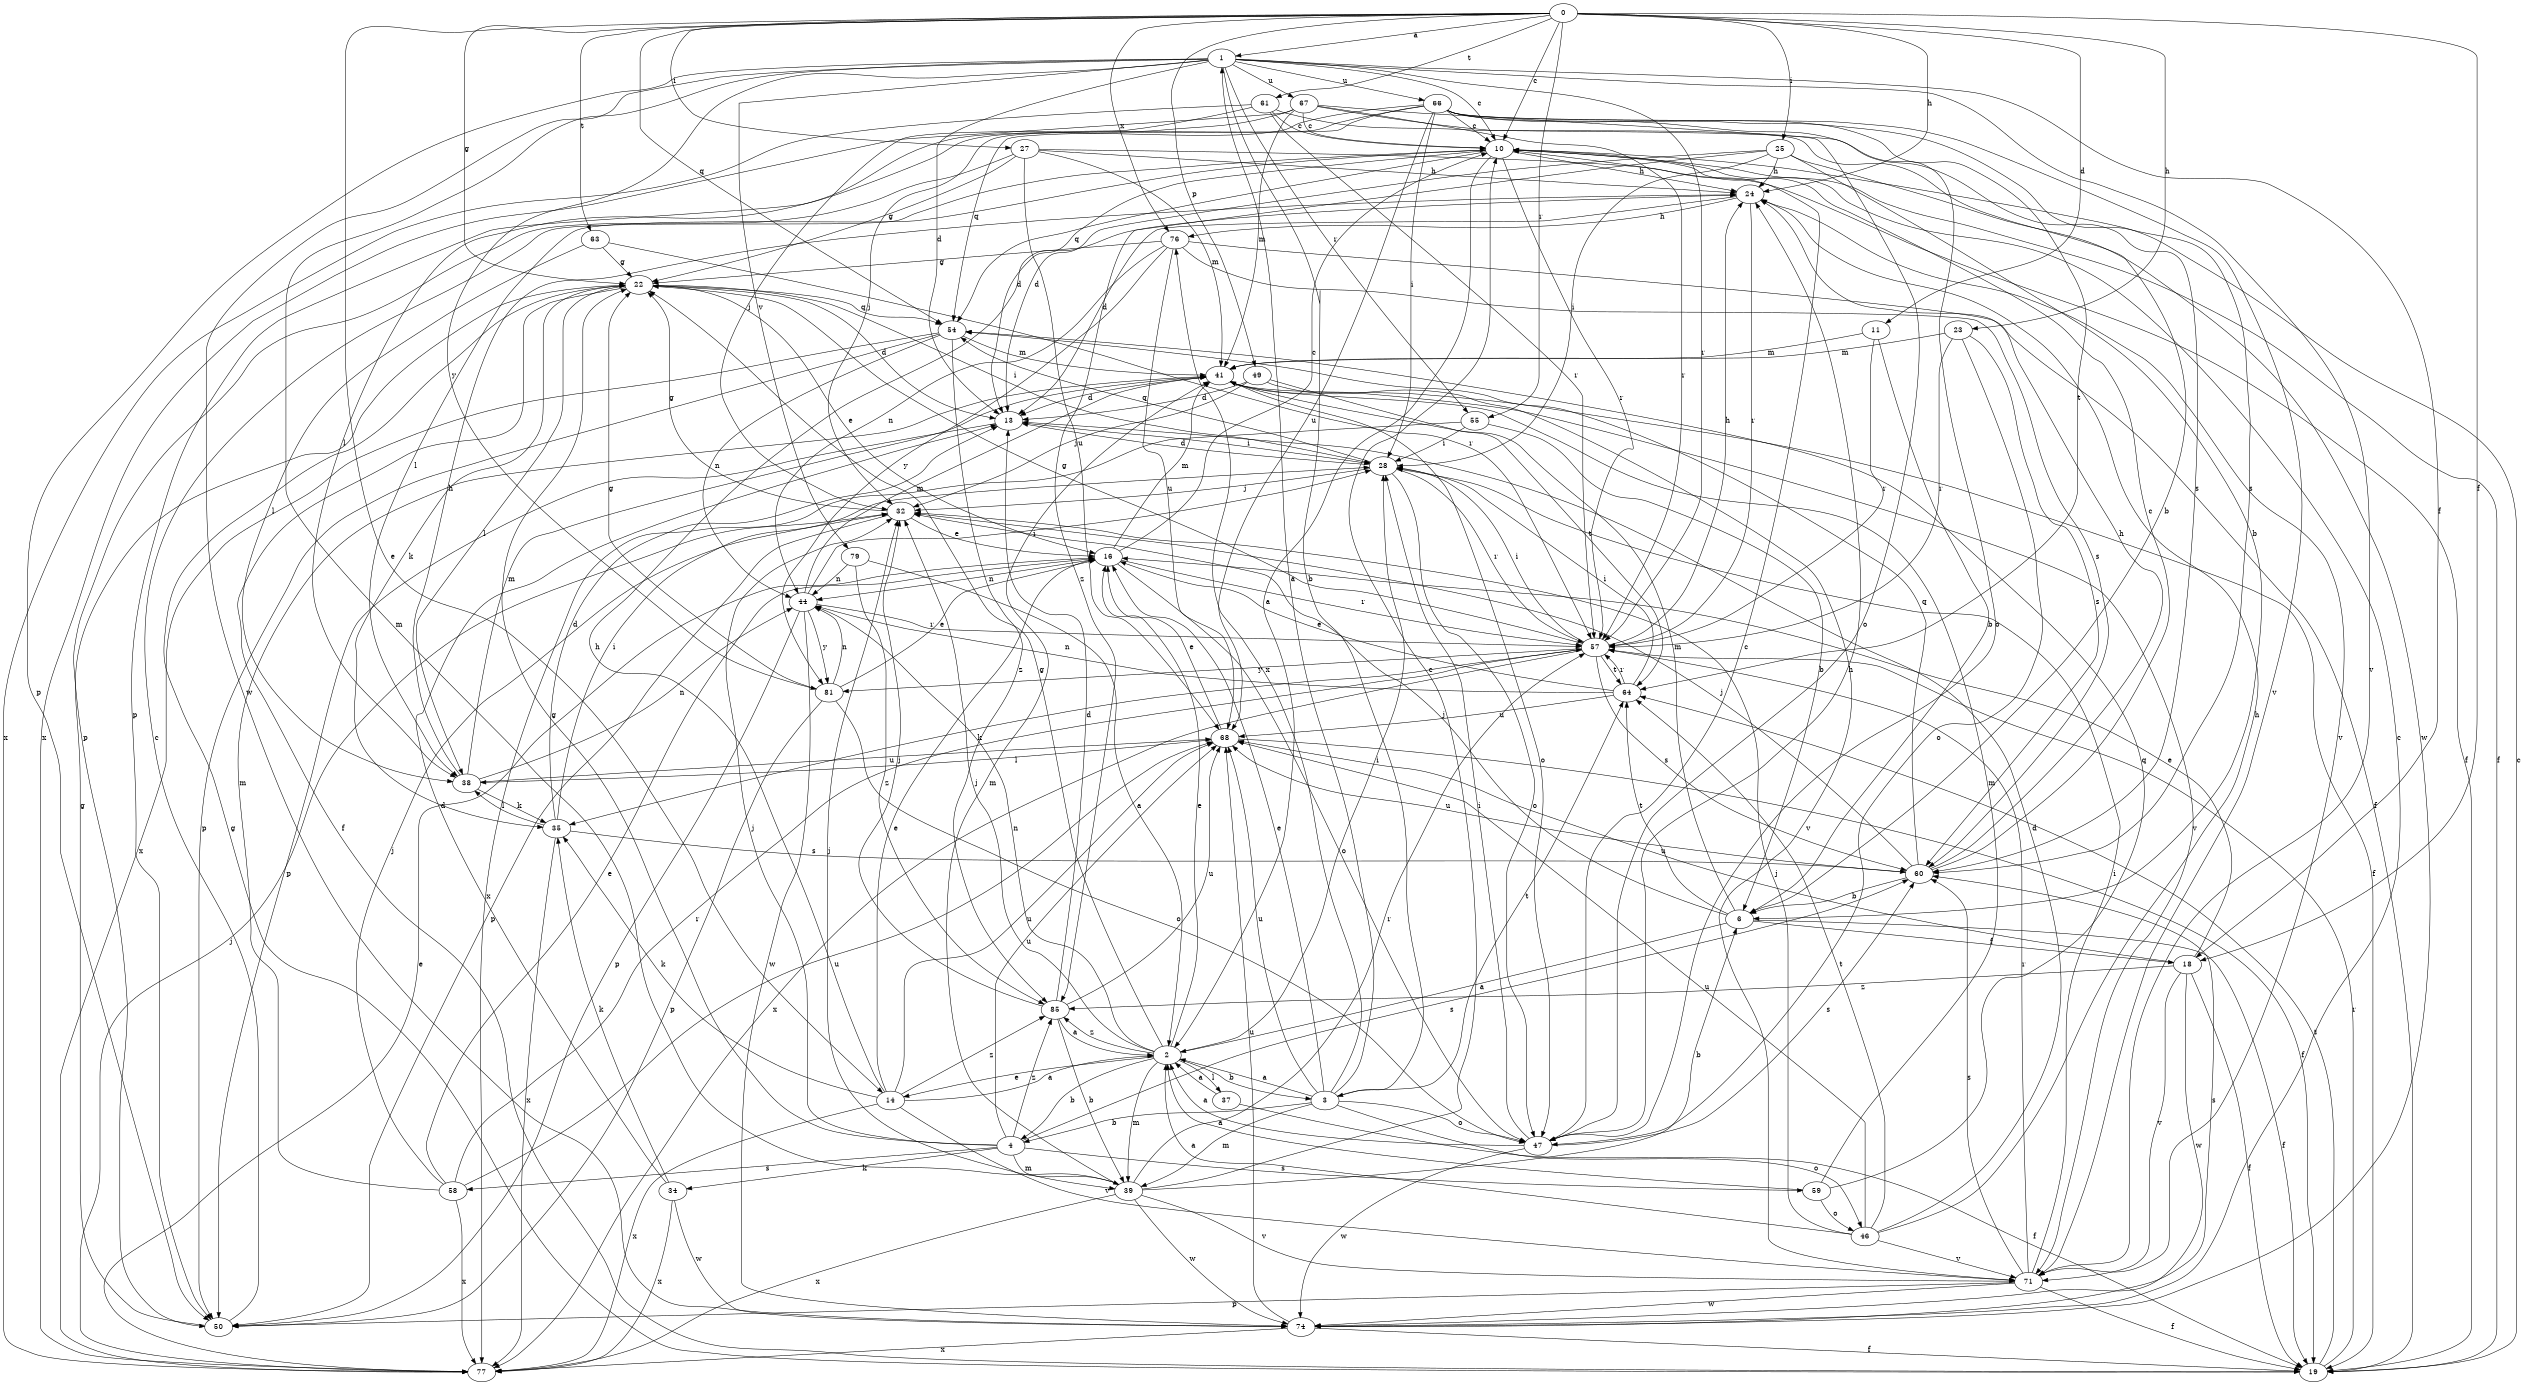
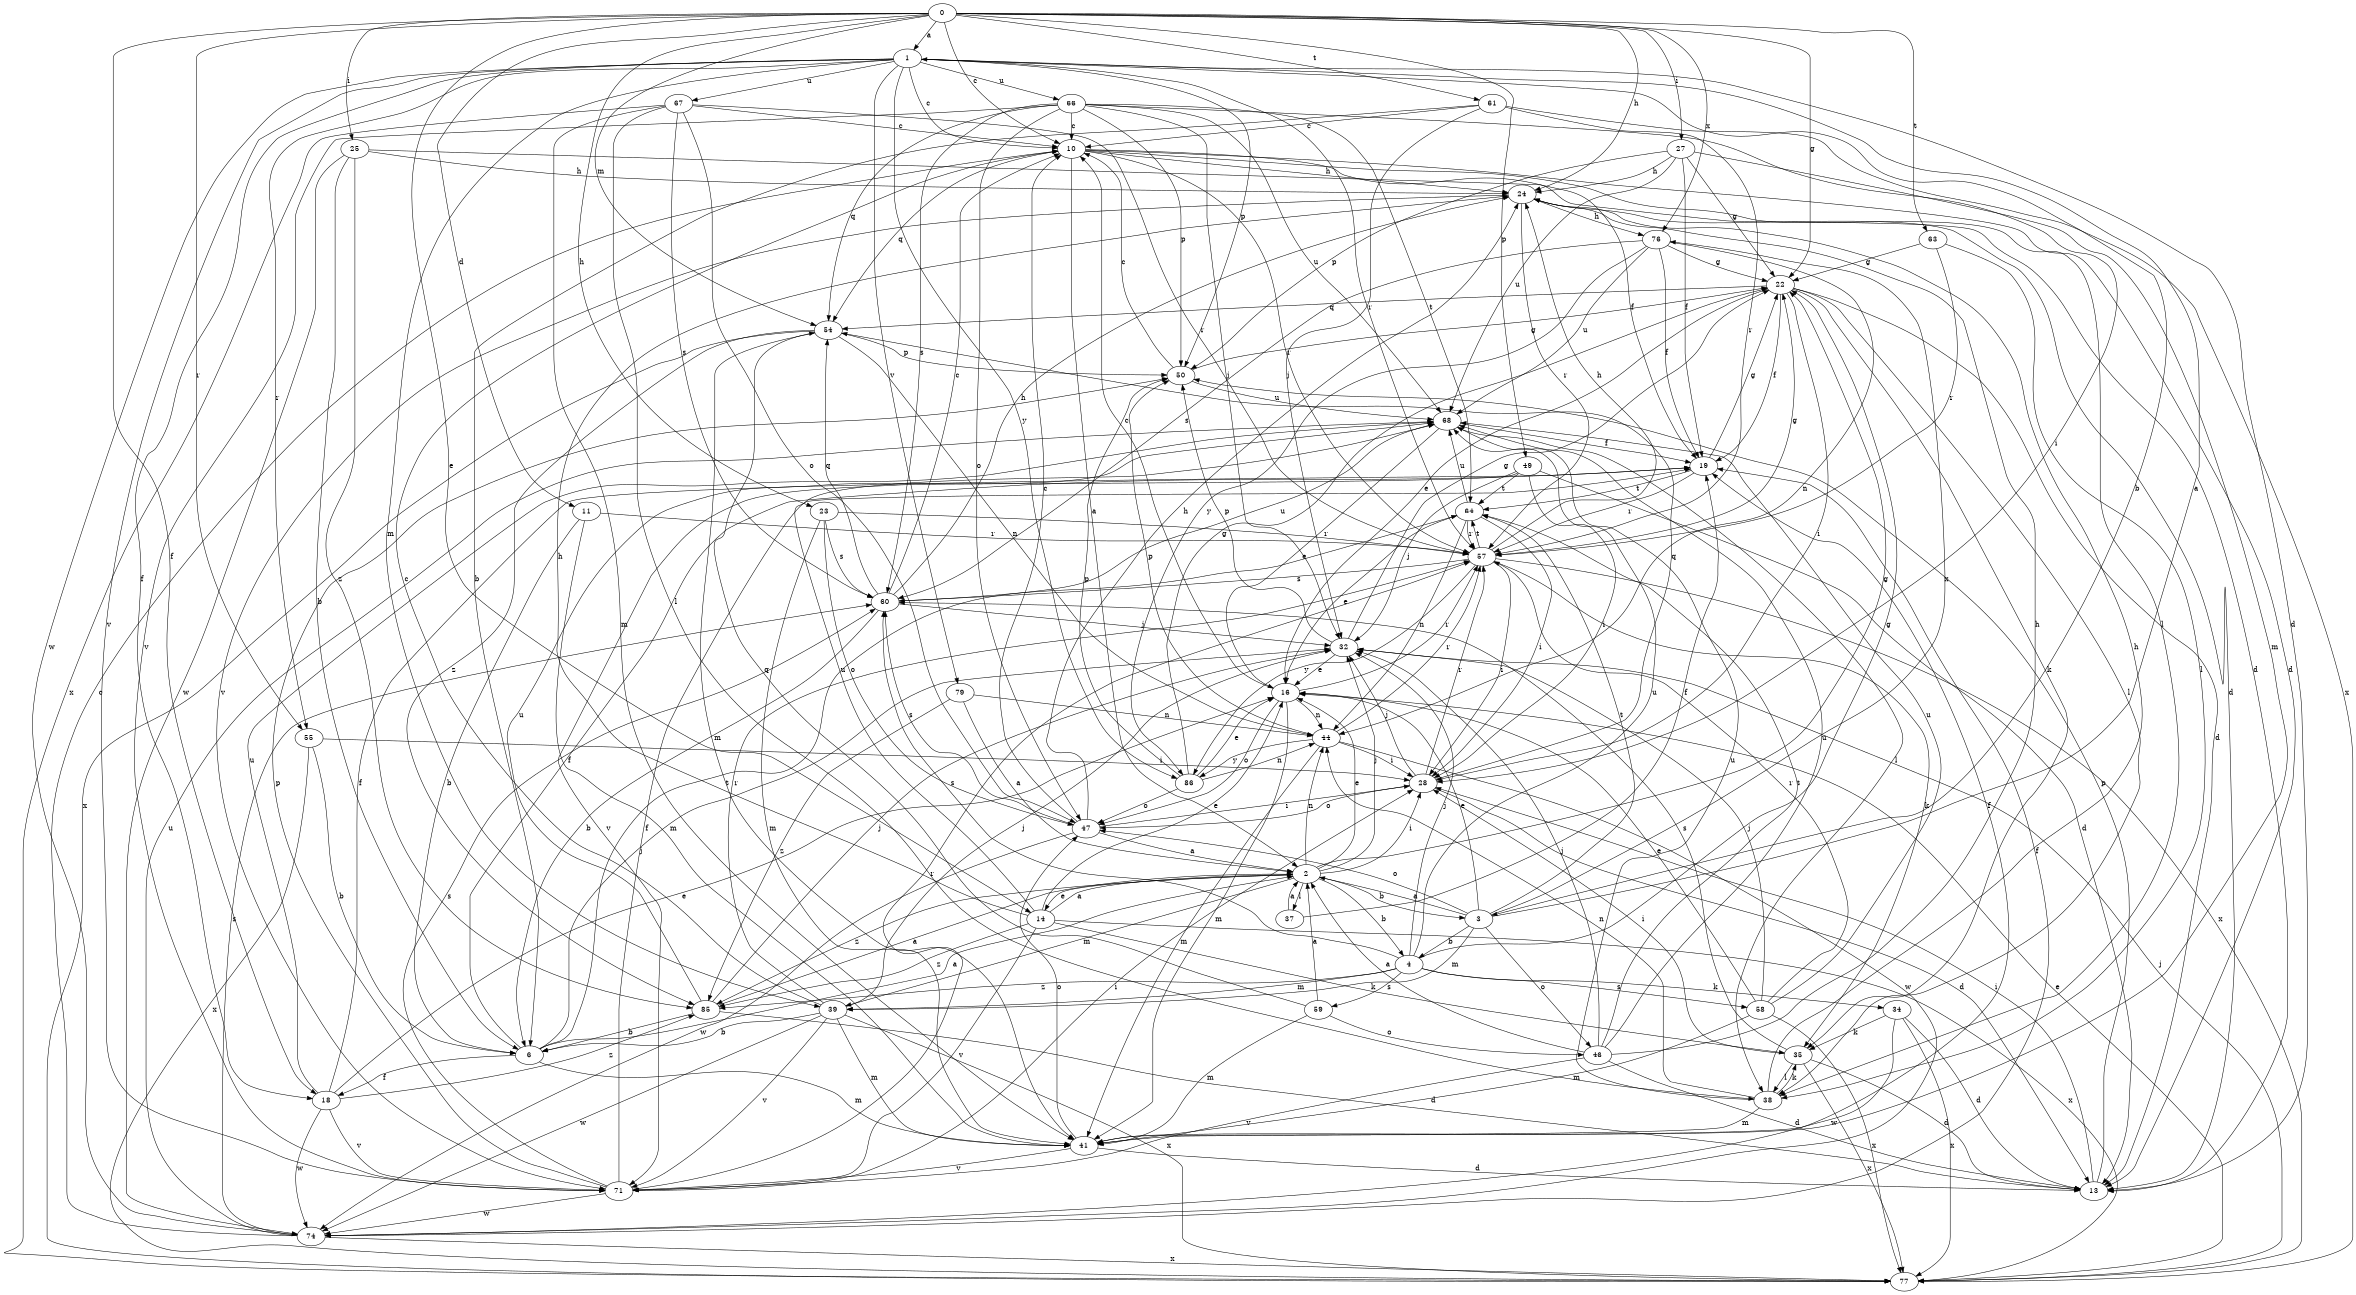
edge "0" -> "54": label "q" -> "m"
edge "25" -> "28": now "49" -> "28"
edge "19" -> "10": removed, label "c"
node "81": label "81" -> "86"
edge "3" -> "68": now "50" -> "68"
edge "85" -> "39": now "85" -> "6"
